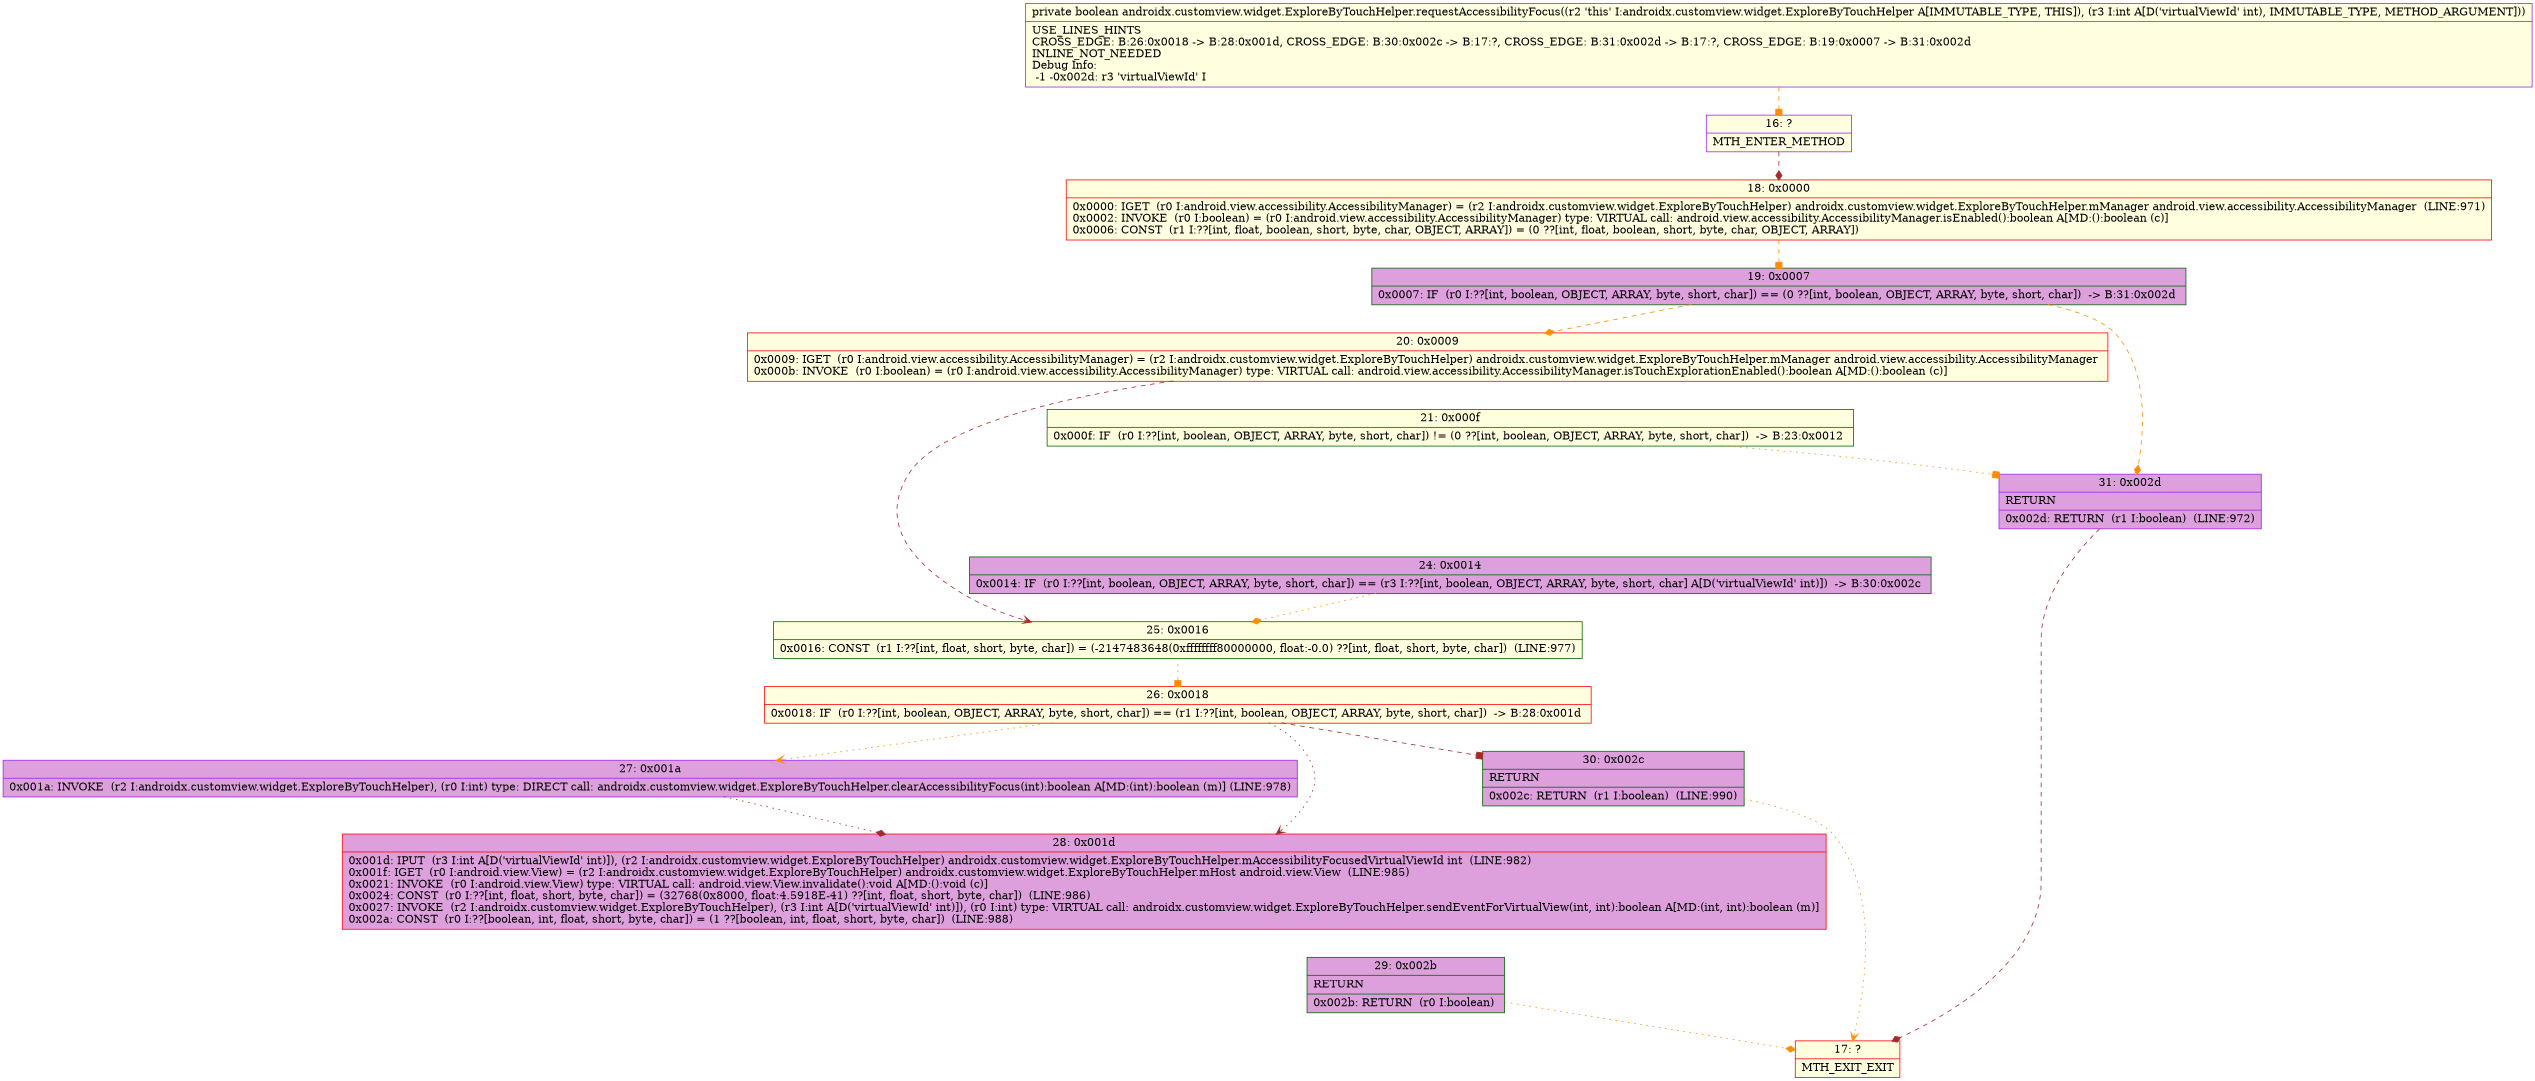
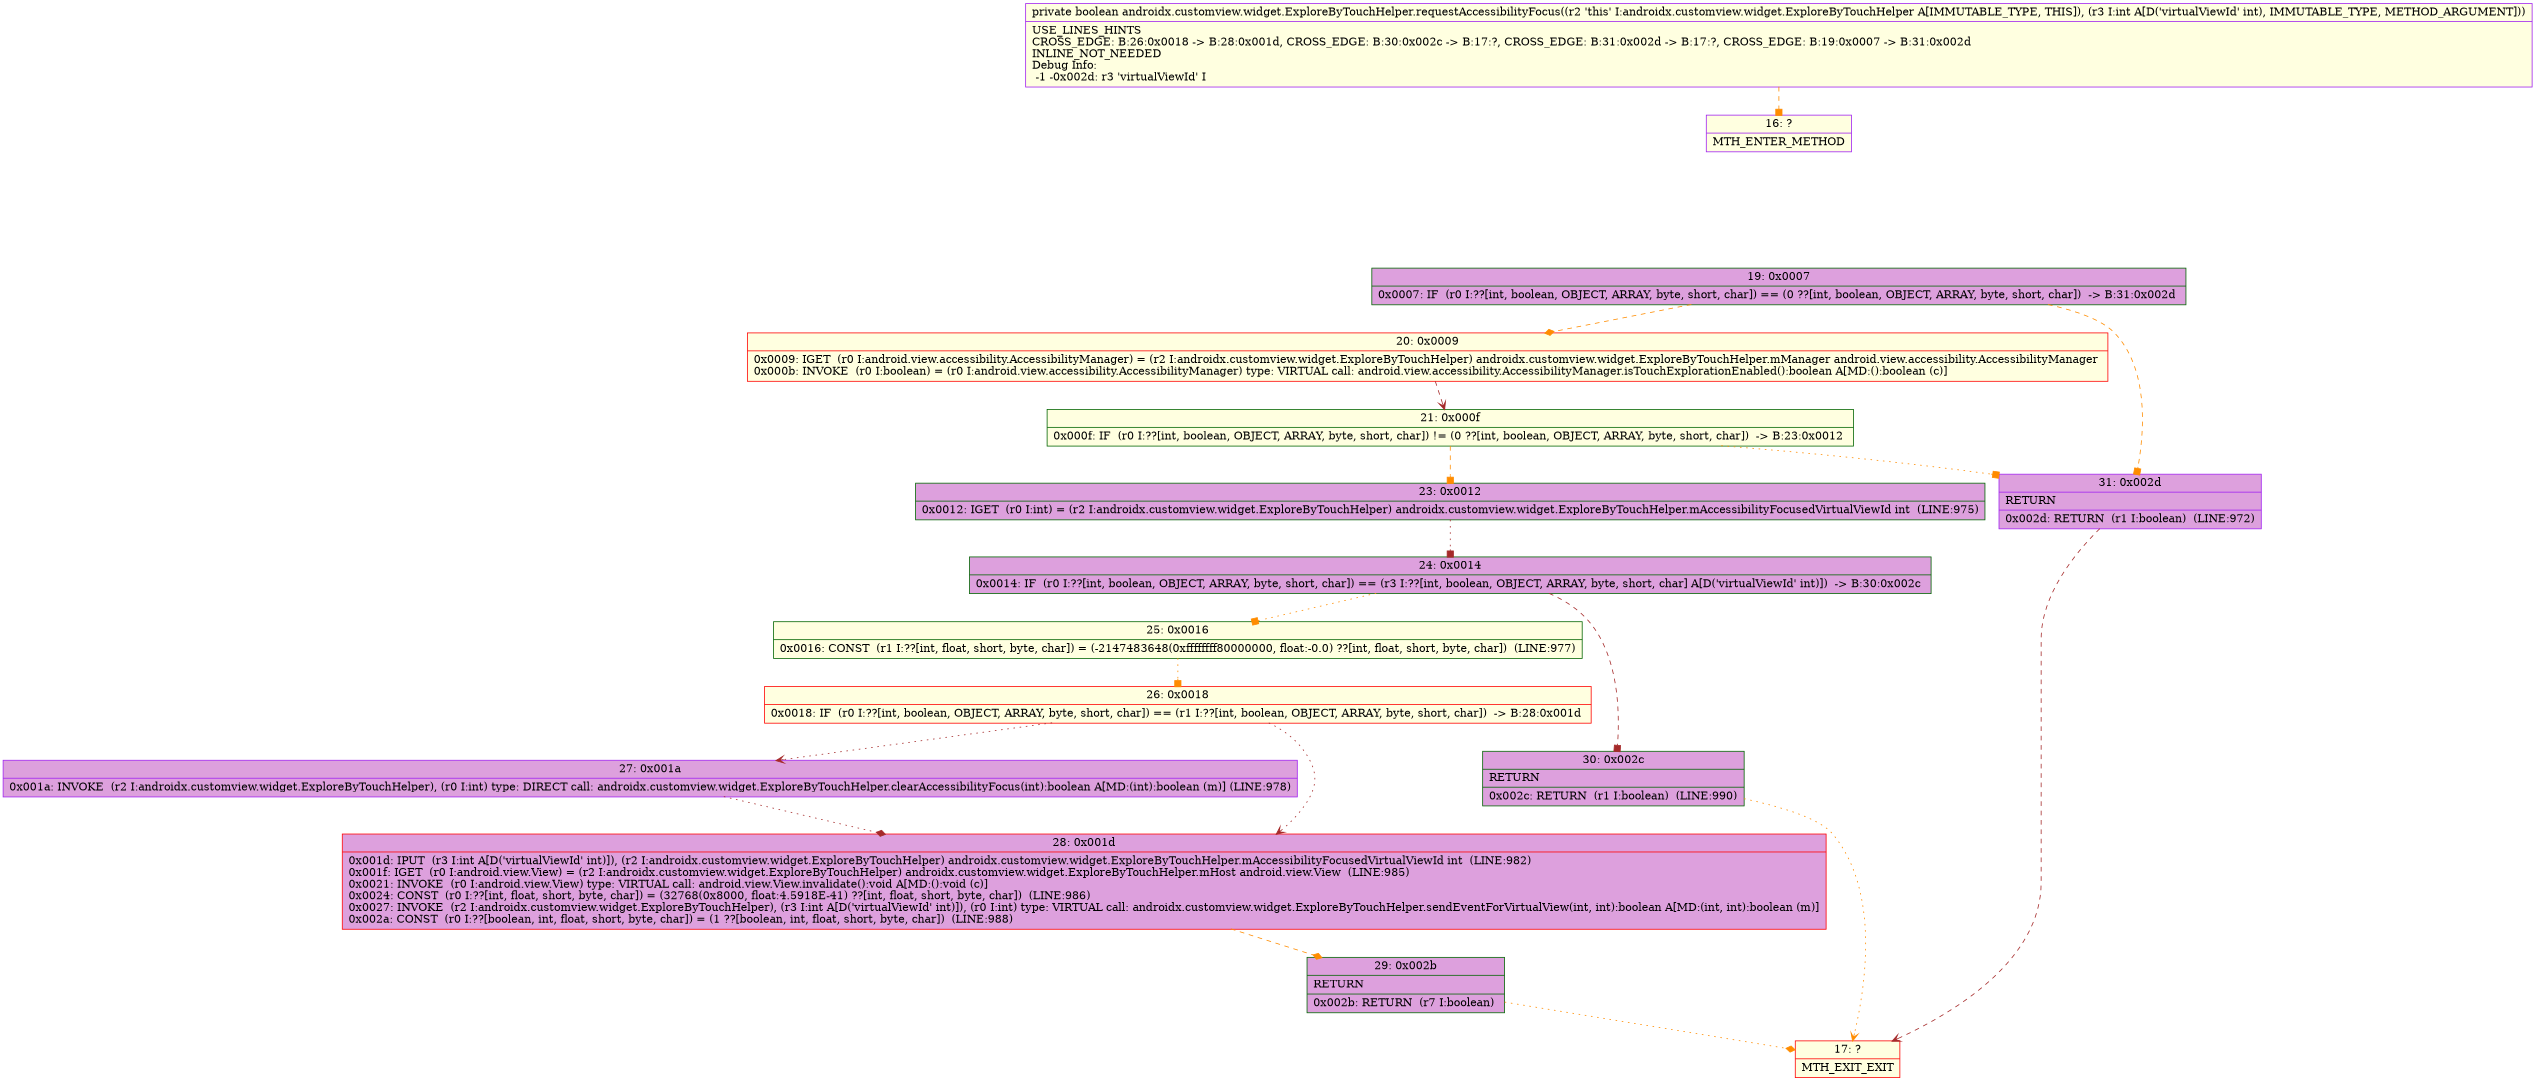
node "18: 0x0000": removed
edge "19: 0x0007" -> "31: 0x002d": arrowhead diamond -> box
edge "20: 0x0009" -> "25: 0x0016": now "20: 0x0009" -> "21: 0x000f"
node "23: 0x0012": added
edge "24: 0x0014" -> "25: 0x0016": arrowhead diamond -> box
edge "26: 0x0018" -> "30: 0x002c": now "24: 0x0014" -> "30: 0x002c"
edge "26: 0x0018" -> "27: 0x001a": color darkorange -> brown
edge "31: 0x002d" -> "17: ?": arrowhead diamond -> vee
edge "28: 0x001d" -> "29: 0x002b": added
node "29: 0x002b": text "0x002b: RETURN  (r0 I:boolean)" -> "0x002b: RETURN  (r7 I:boolean)"
